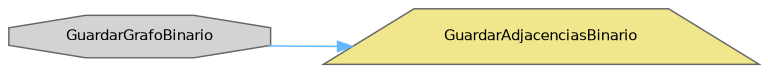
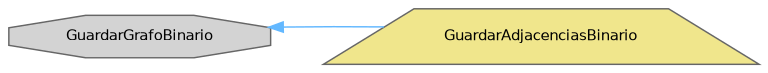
edge "GuardarGrafoBinario" -> "GuardarAdjacenciasBinario": reversed
